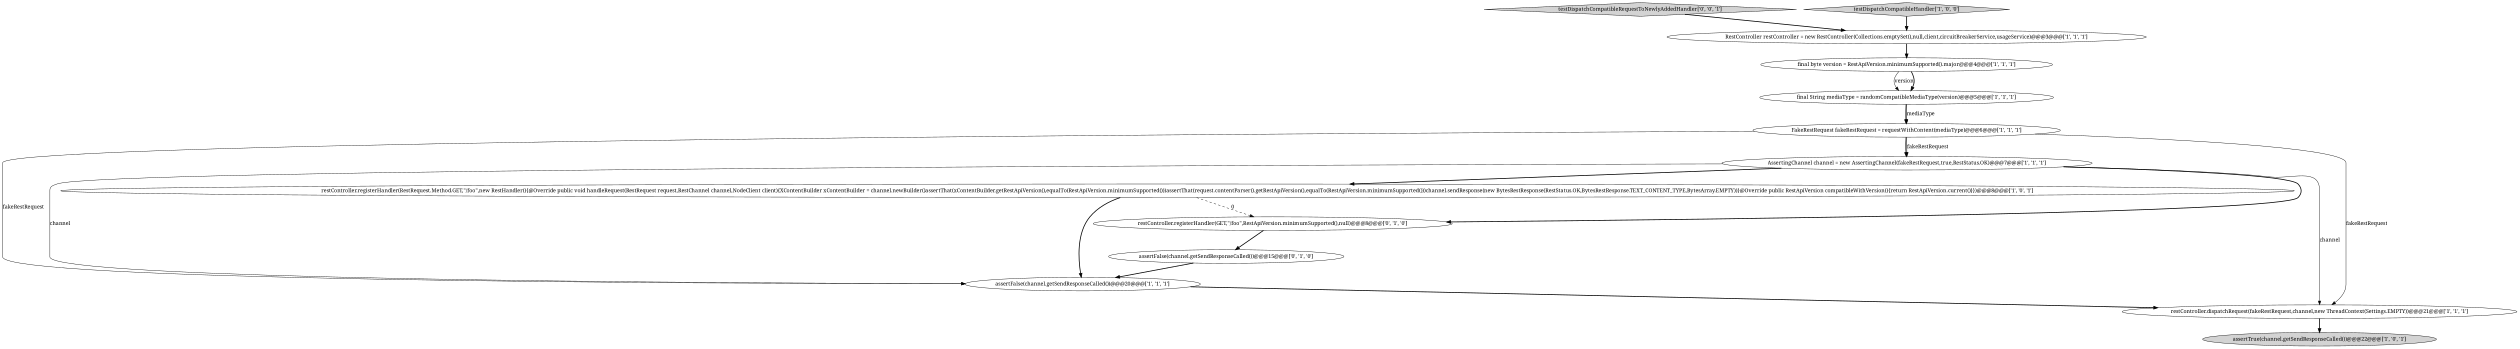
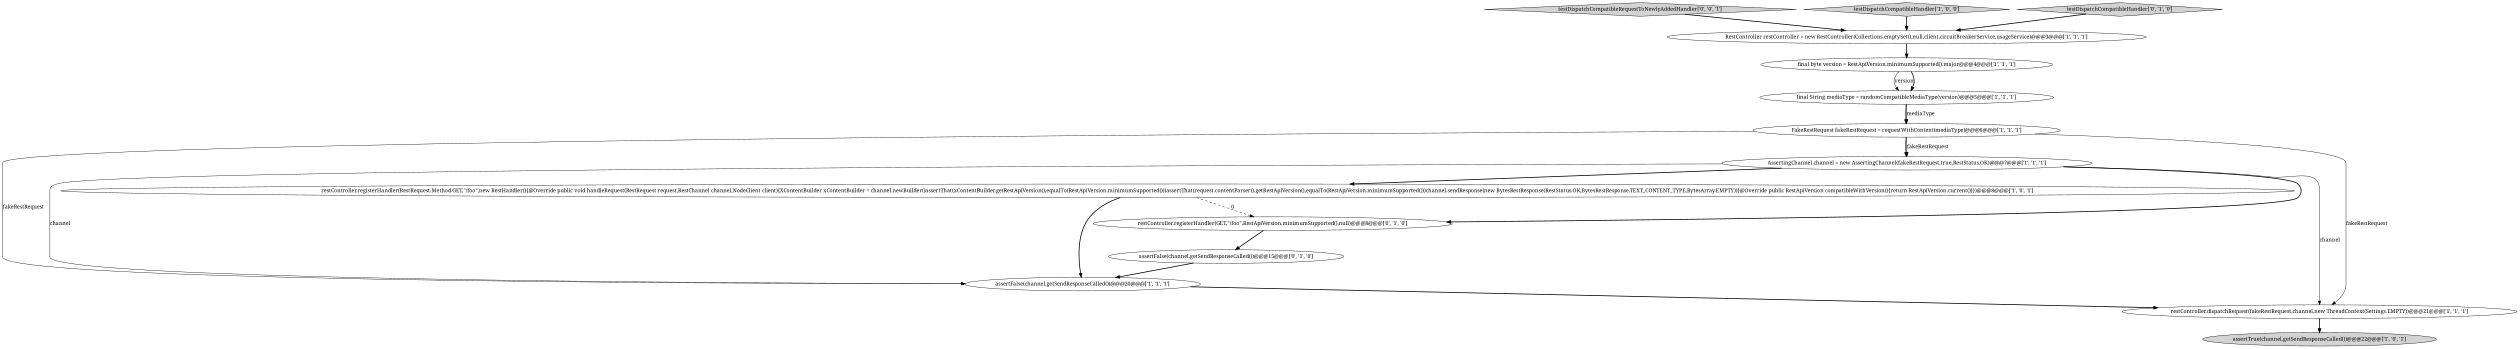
node "testDispatchCompatibleHandler['0', '1', '0']": added
